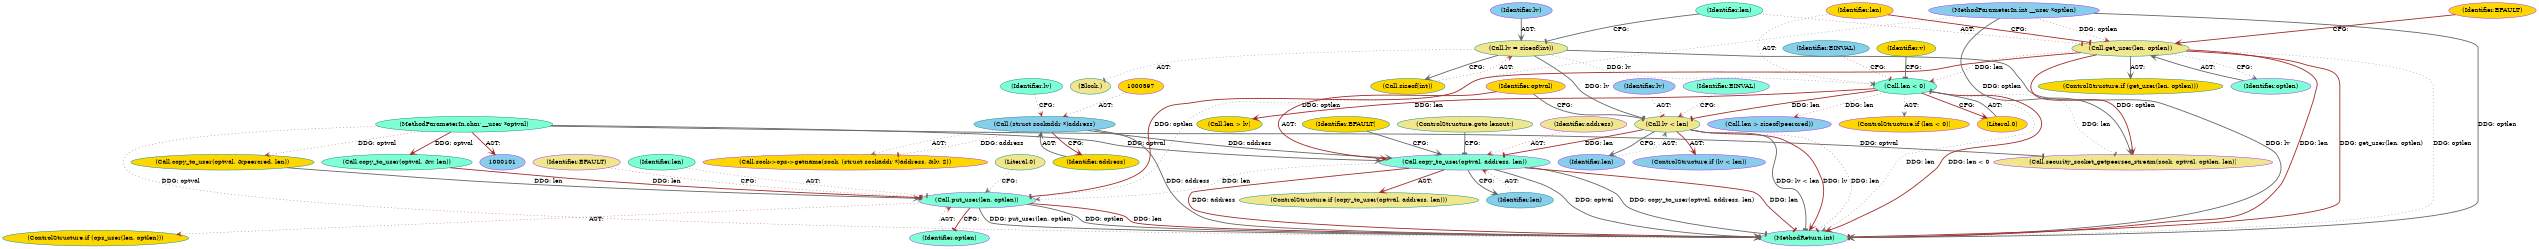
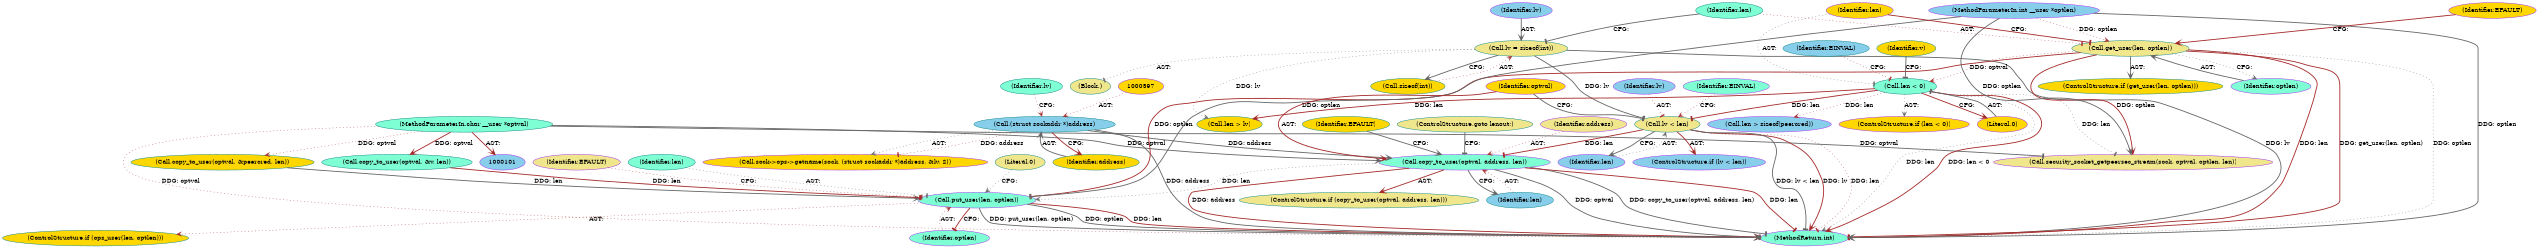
edge "(Call,get_user(len, optlen))" -> "(Call,len < 0)": label "DDG: len" -> "DDG: optval"
edge "(MethodParameterIn,int __user *optlen)" -> "(Call,put_user(len, optlen))": style dotted -> bold
edge "(Call,lv = sizeof(int))" -> "(Call,len < 0)": now "(Call,lv = sizeof(int))" -> "(Call,len > lv)"
